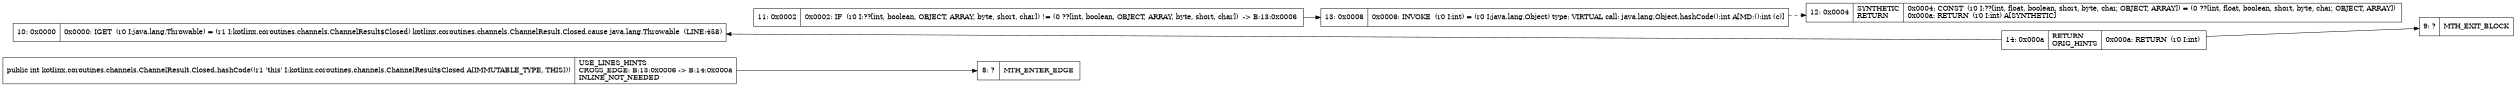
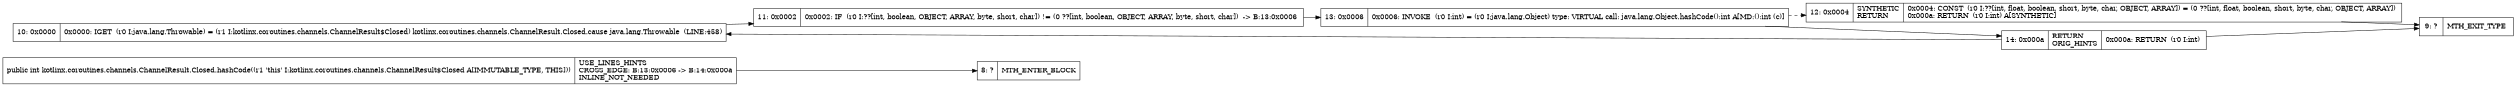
edge "12: 0x0004" -> "9: ?": added
edge "10: 0x0000" -> "11: 0x0002": added
node "9: ?": text "MTH_EXIT_BLOCK" -> "MTH_EXIT_TYPE"
edge "13: 0x0006" -> "14: 0x000a": added
node "8: ?": text "MTH_ENTER_EDGE" -> "MTH_ENTER_BLOCK"
